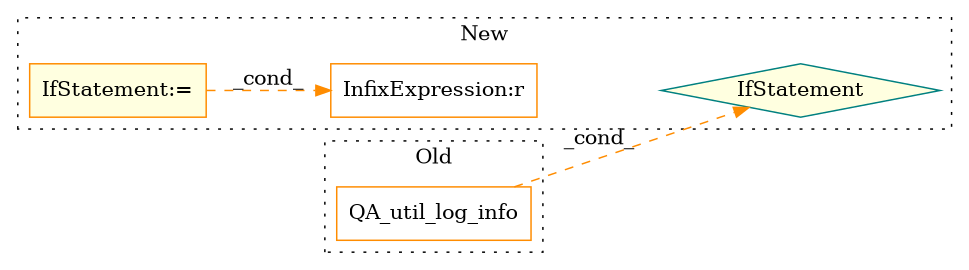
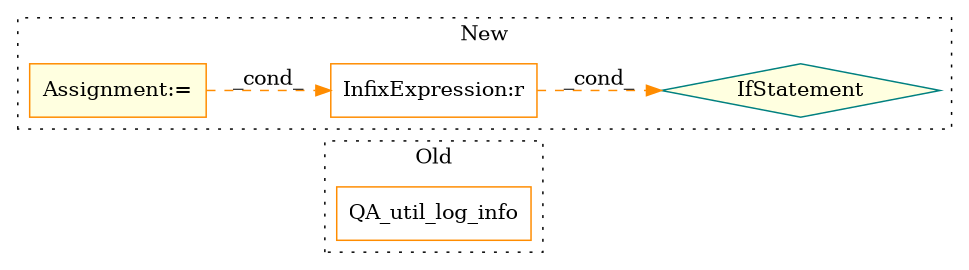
node "IfStatement:=": label "IfStatement:=" -> "Assignment:="
edge "QA_util_log_info" -> "IfStatement": now "InfixExpression:r" -> "IfStatement"
